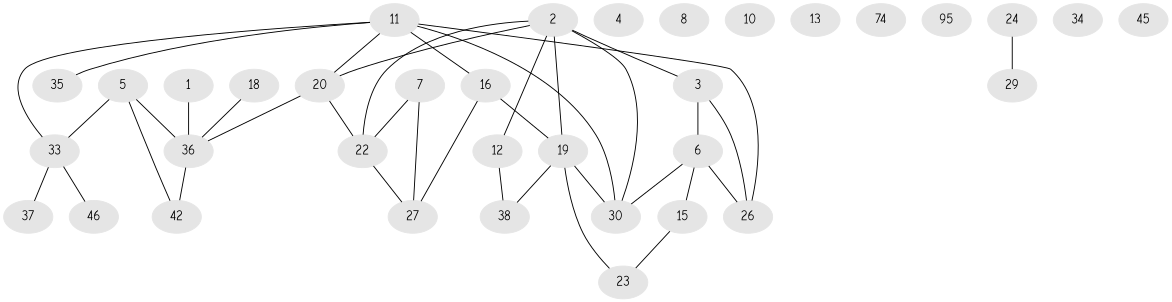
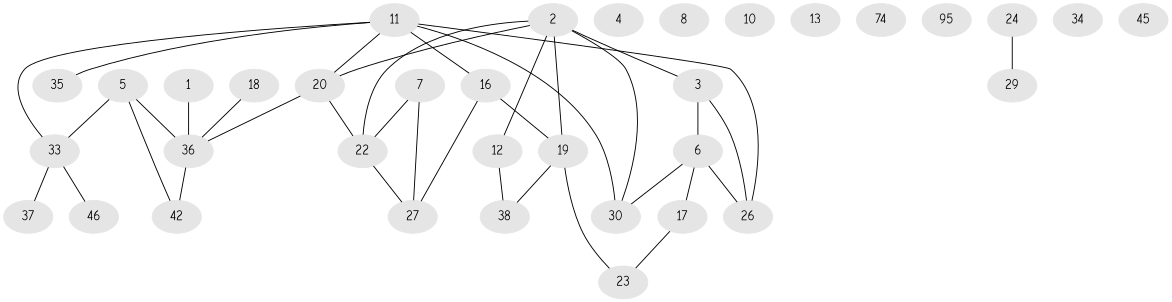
edge "19" -- "30": removed
node "15": label "15" -> "17"
